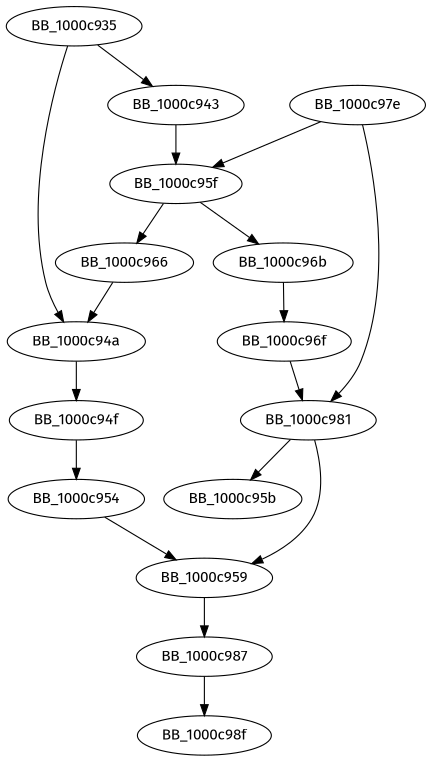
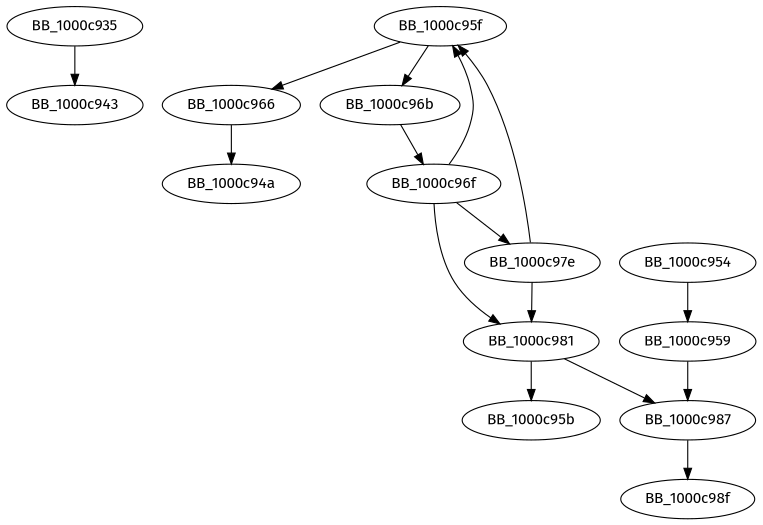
edge "BB_1000c943" -> "BB_1000c95f": now "BB_1000c96f" -> "BB_1000c95f"
edge "BB_1000c935" -> "BB_1000c94a": removed
edge "BB_1000c96f" -> "BB_1000c97e": added
node "BB_1000c94f": removed
edge "BB_1000c981" -> "BB_1000c959": now "BB_1000c981" -> "BB_1000c987"
